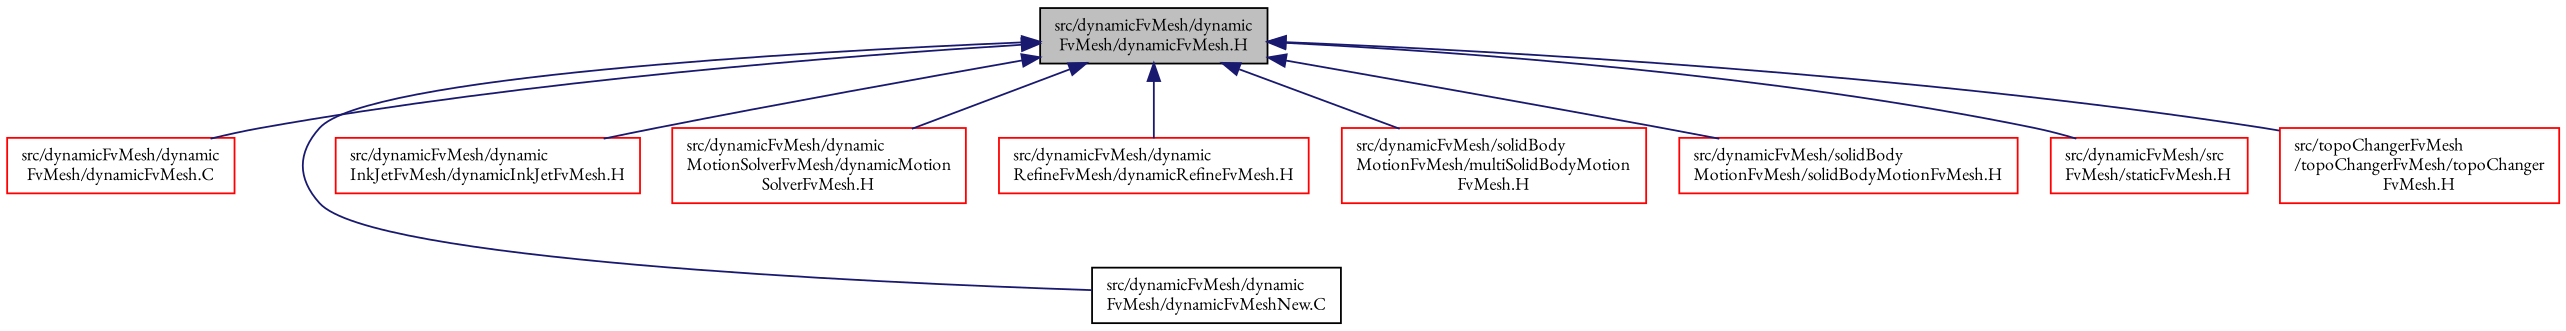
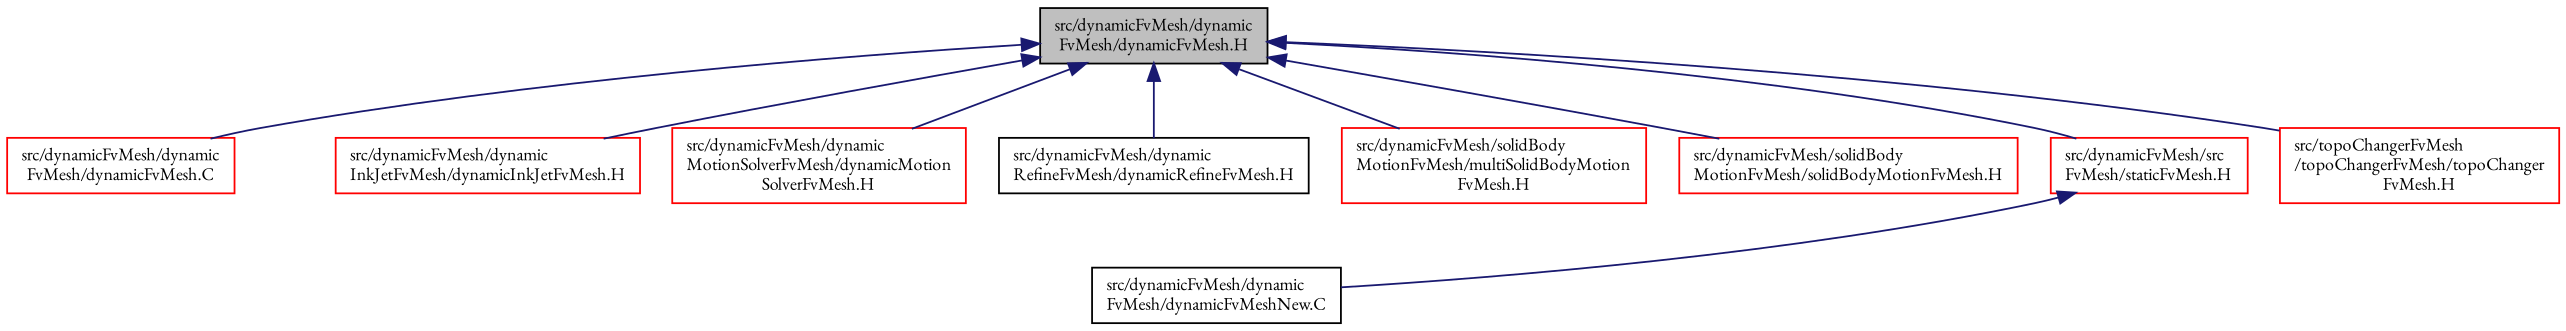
node "src/dynamicFvMesh/dynamic RefineFvMesh/dynamicRefineFvMesh.H": color red -> black
edge "src/dynamicFvMesh/dynamic FvMesh/dynamicFvMeshNew.C" -> "src/dynamicFvMesh/dynamic FvMesh/dynamicFvMesh.H": now "src/dynamicFvMesh/dynamic FvMesh/dynamicFvMeshNew.C" -> "src/dynamicFvMesh/src FvMesh/staticFvMesh.H"
